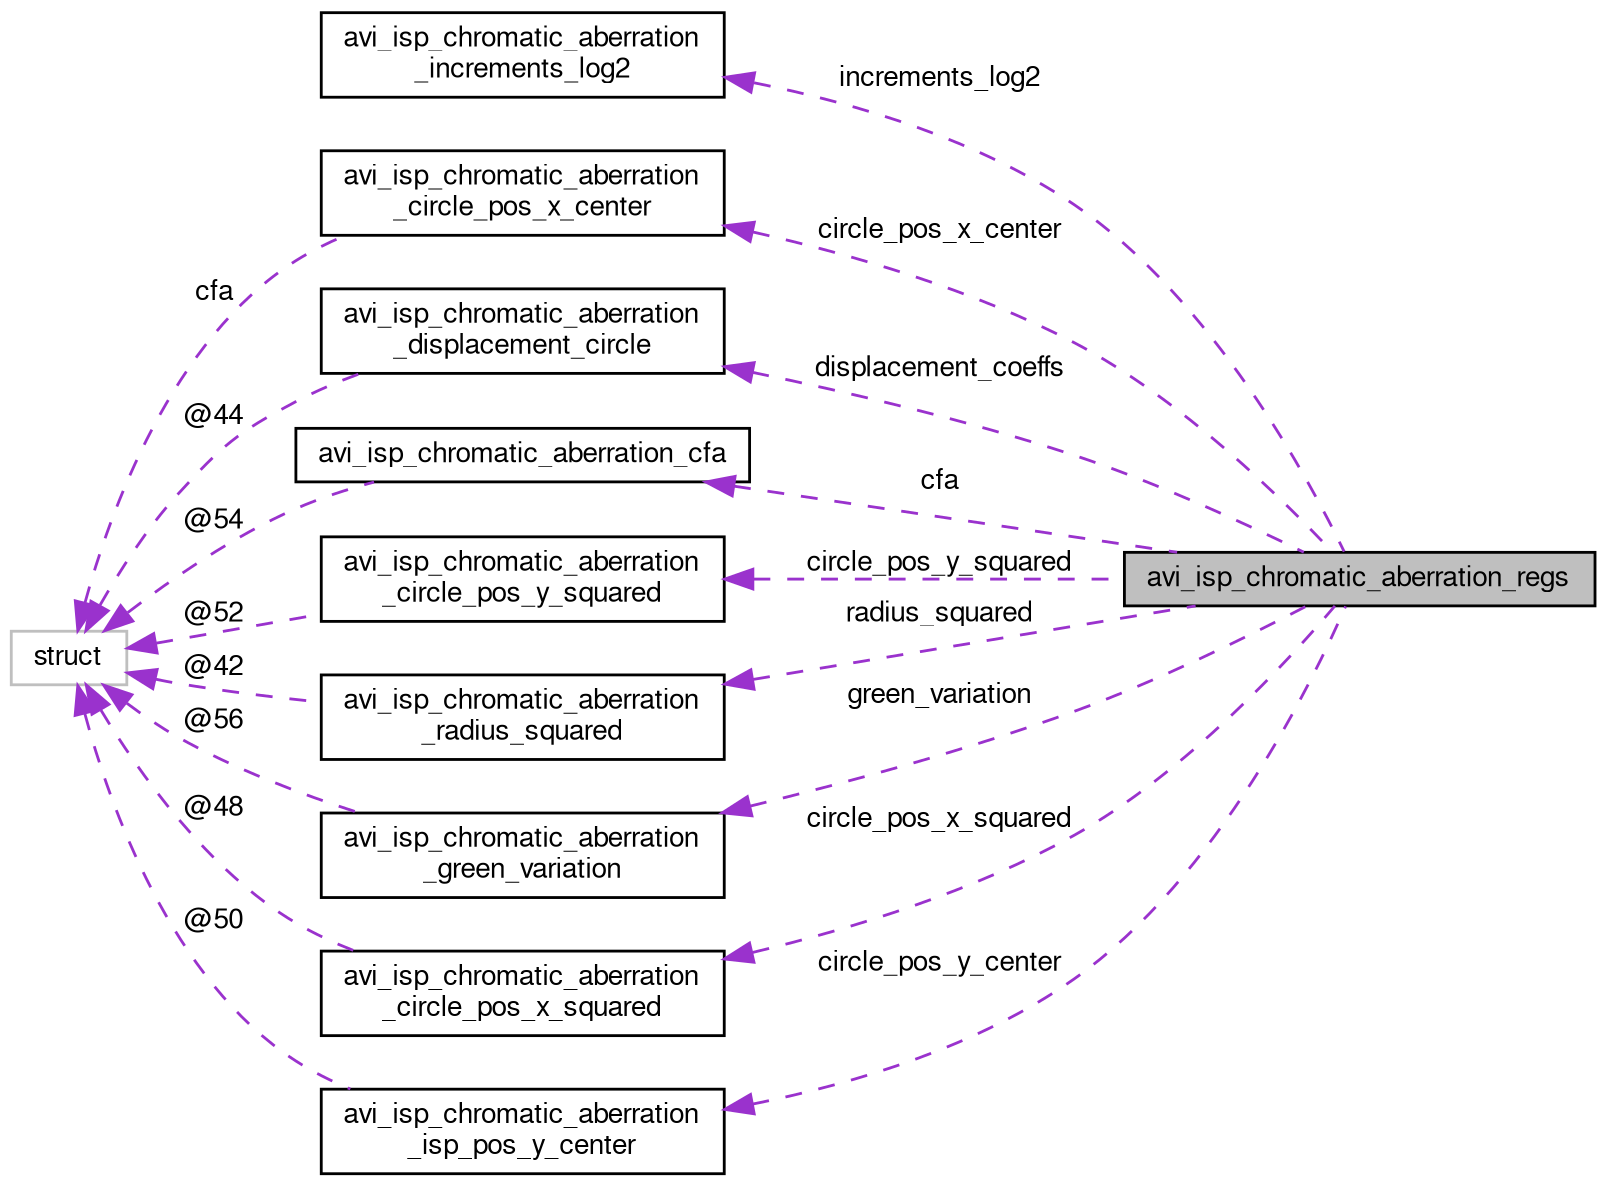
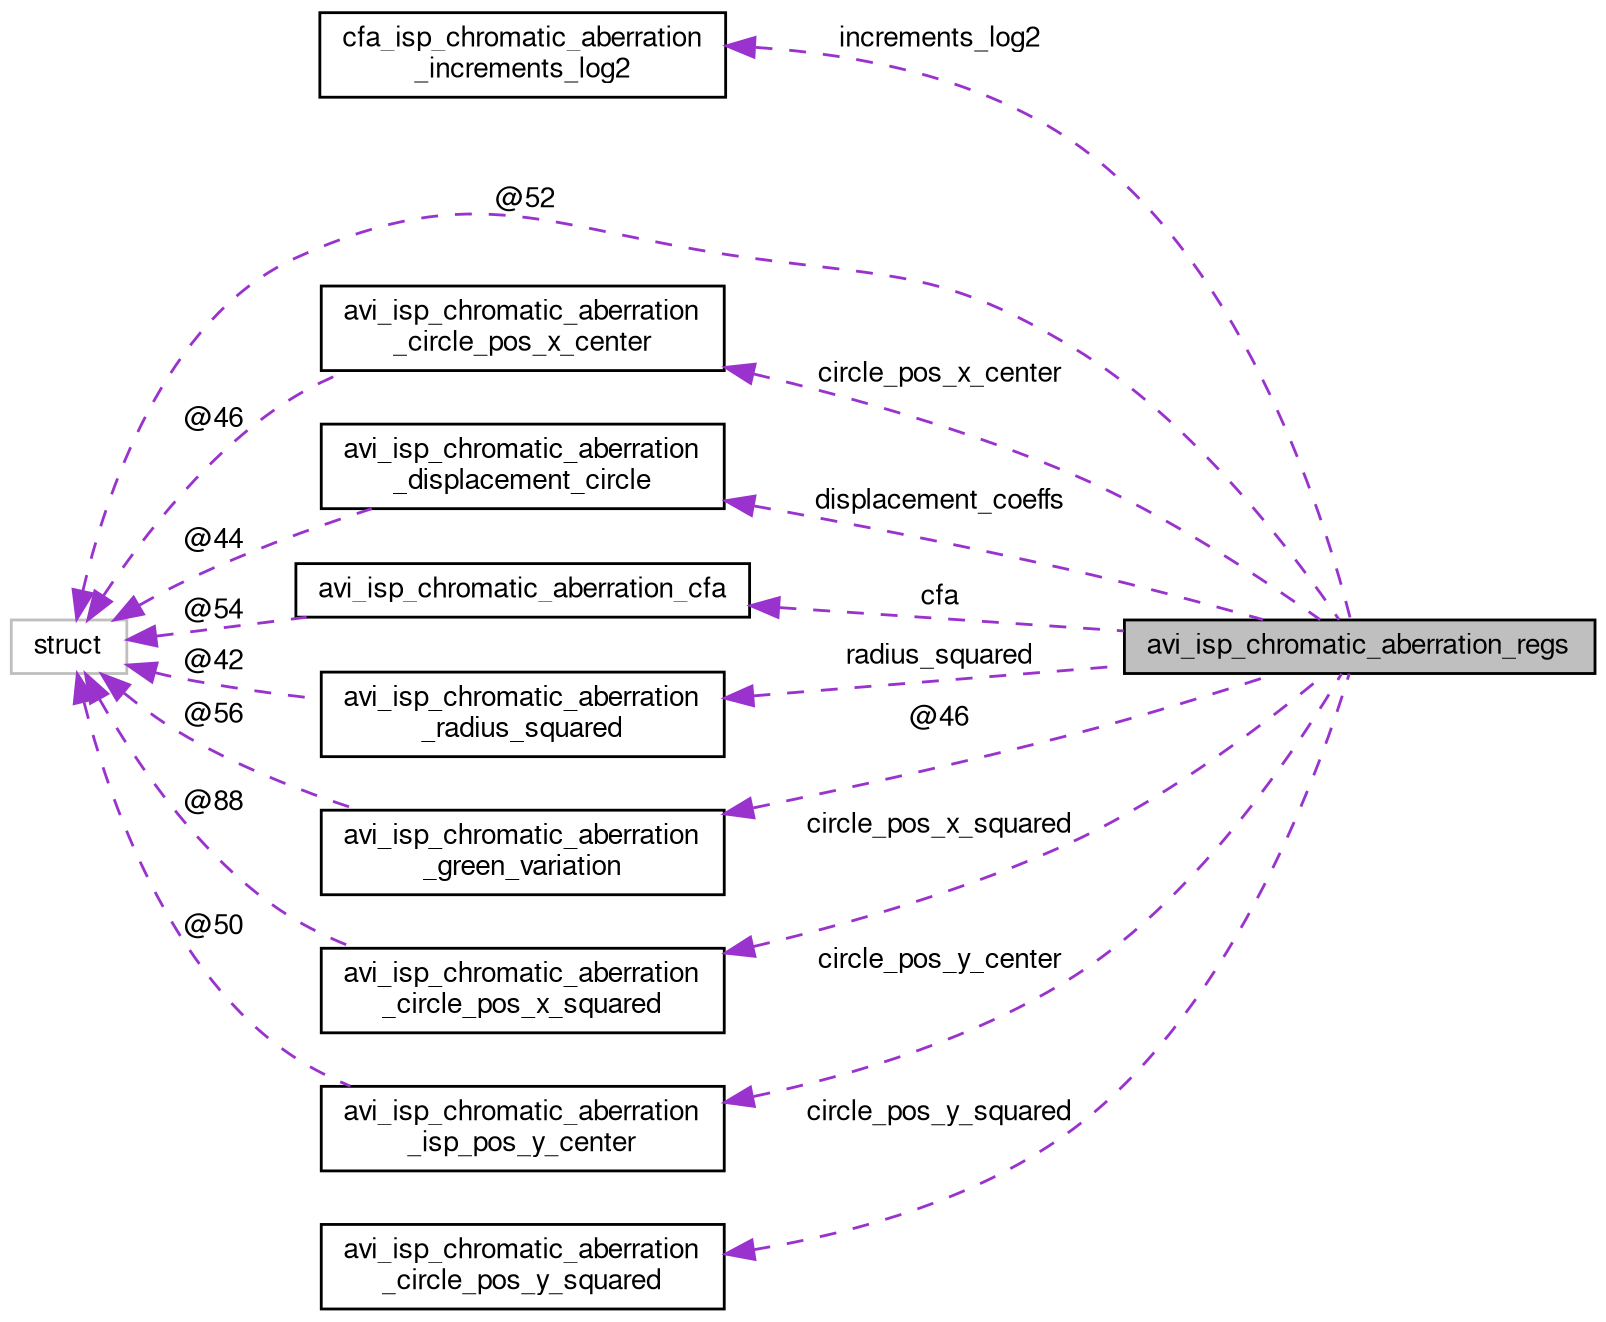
node "avi_isp_chromatic_aberration _increments_log2": label "avi_isp_chromatic_aberration _increments_log2" -> "cfa_isp_chromatic_aberration _increments_log2"
edge "avi_isp_chromatic_aberration _circle_pos_x_center" -> "struct": label " cfa" -> " @46"
edge "avi_isp_chromatic_aberration _circle_pos_y_squared" -> "struct": now "avi_isp_chromatic_aberration_regs" -> "struct"
edge "avi_isp_chromatic_aberration_regs" -> "avi_isp_chromatic_aberration _green_variation": label " green_variation" -> " @46"
edge "avi_isp_chromatic_aberration _circle_pos_x_squared" -> "struct": label " @48" -> " @88"
